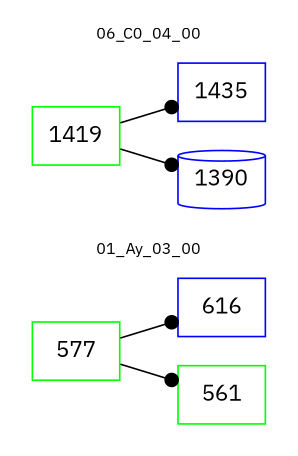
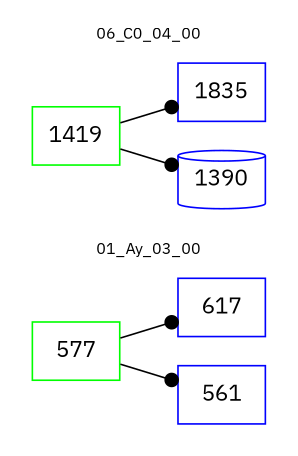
node "1435": label "1435" -> "1835"
node "616": label "616" -> "617"
node "561": color green -> blue
